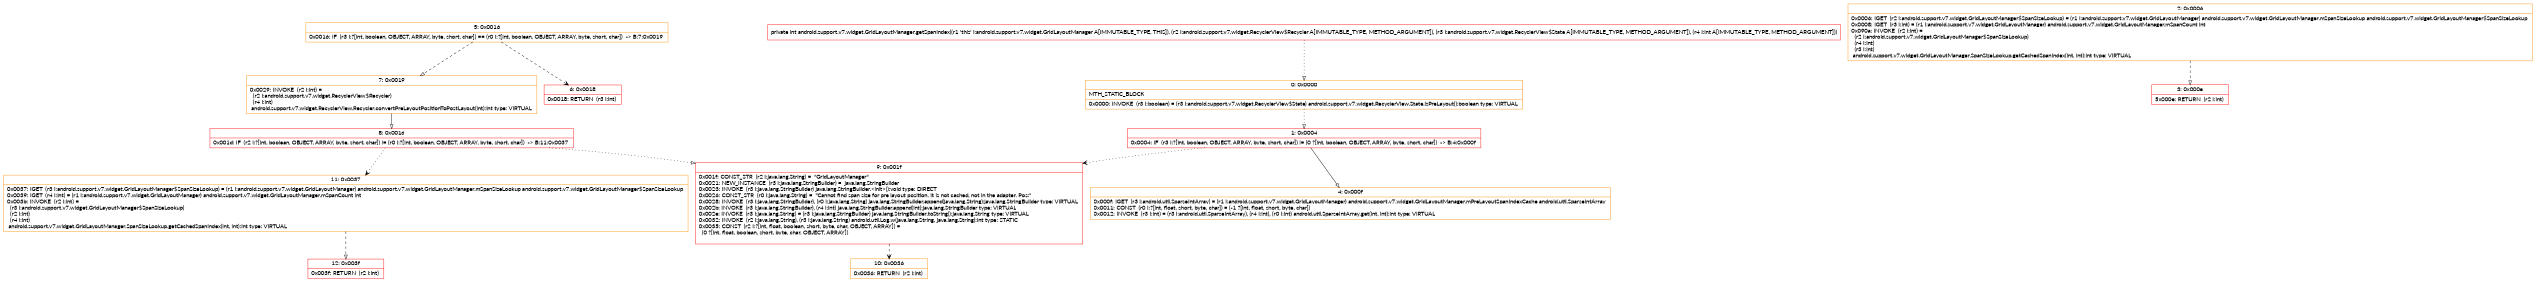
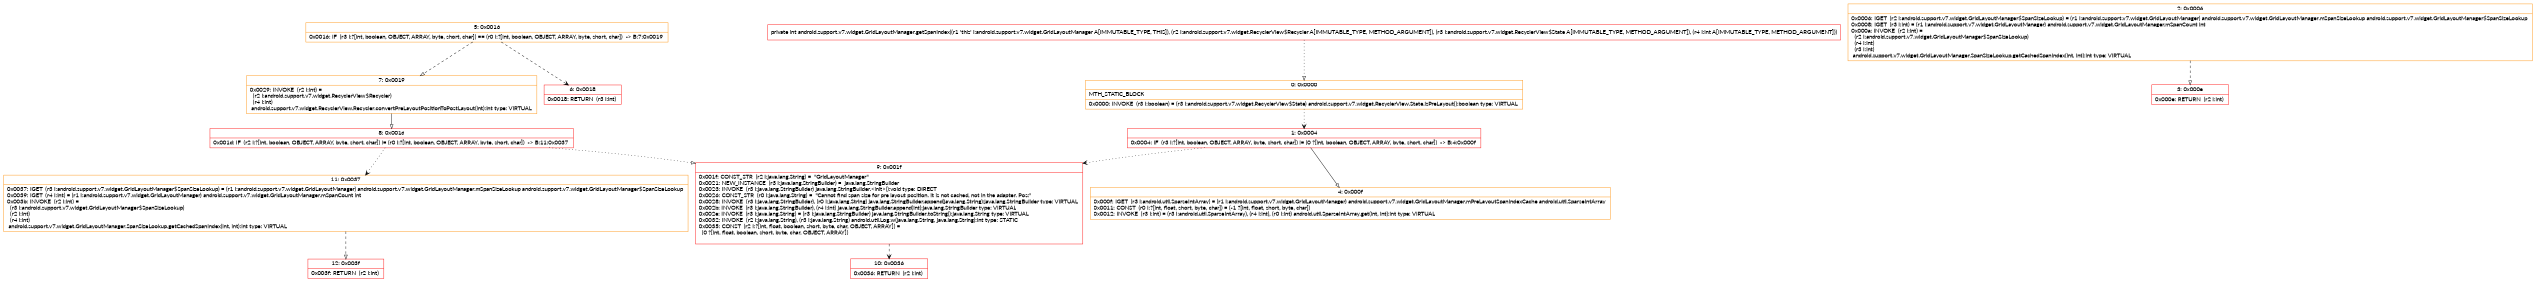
node "2: 0x0006": text "0x090a: INVOKE  (r2 I:int) =" -> "0x000a: INVOKE  (r2 I:int) ="
node "3: 0x000e": text "5x000e: RETURN  (r2 I:int)" -> "0x000e: RETURN  (r2 I:int)"
edge "0: 0x0000" -> "1: 0x0004": arrowhead onormal -> vee
node "10: 0x0036": color darkorange -> red
